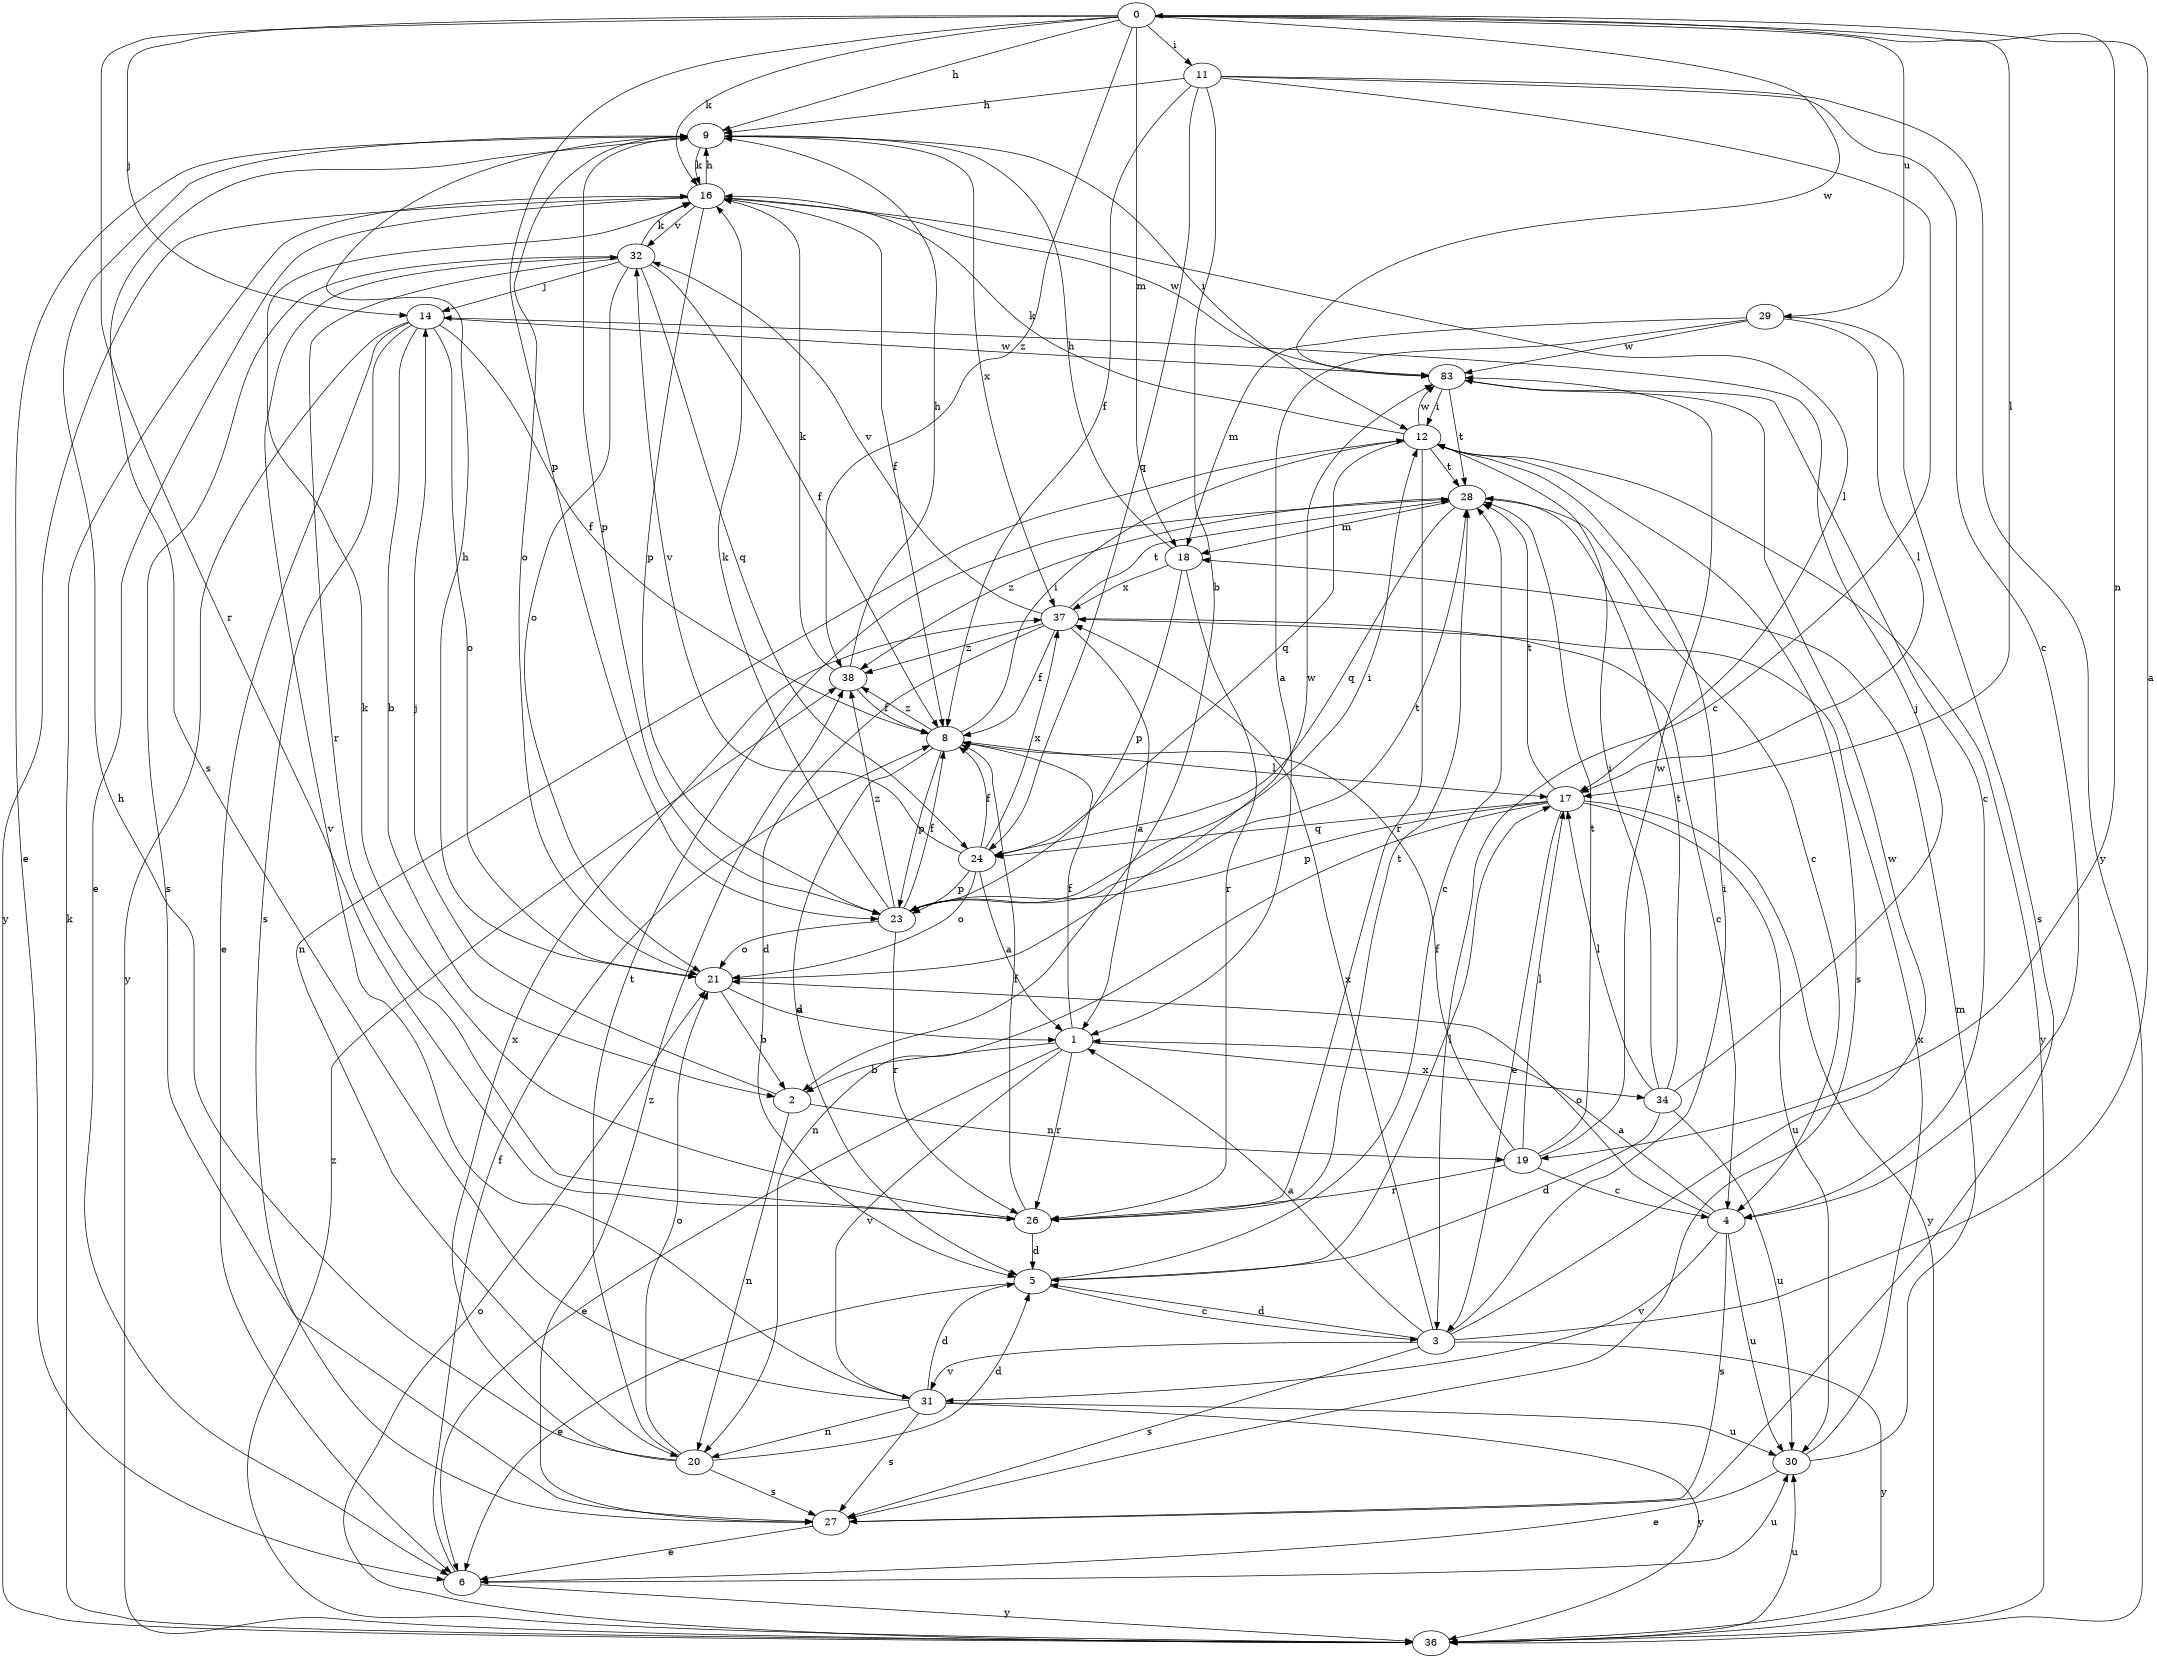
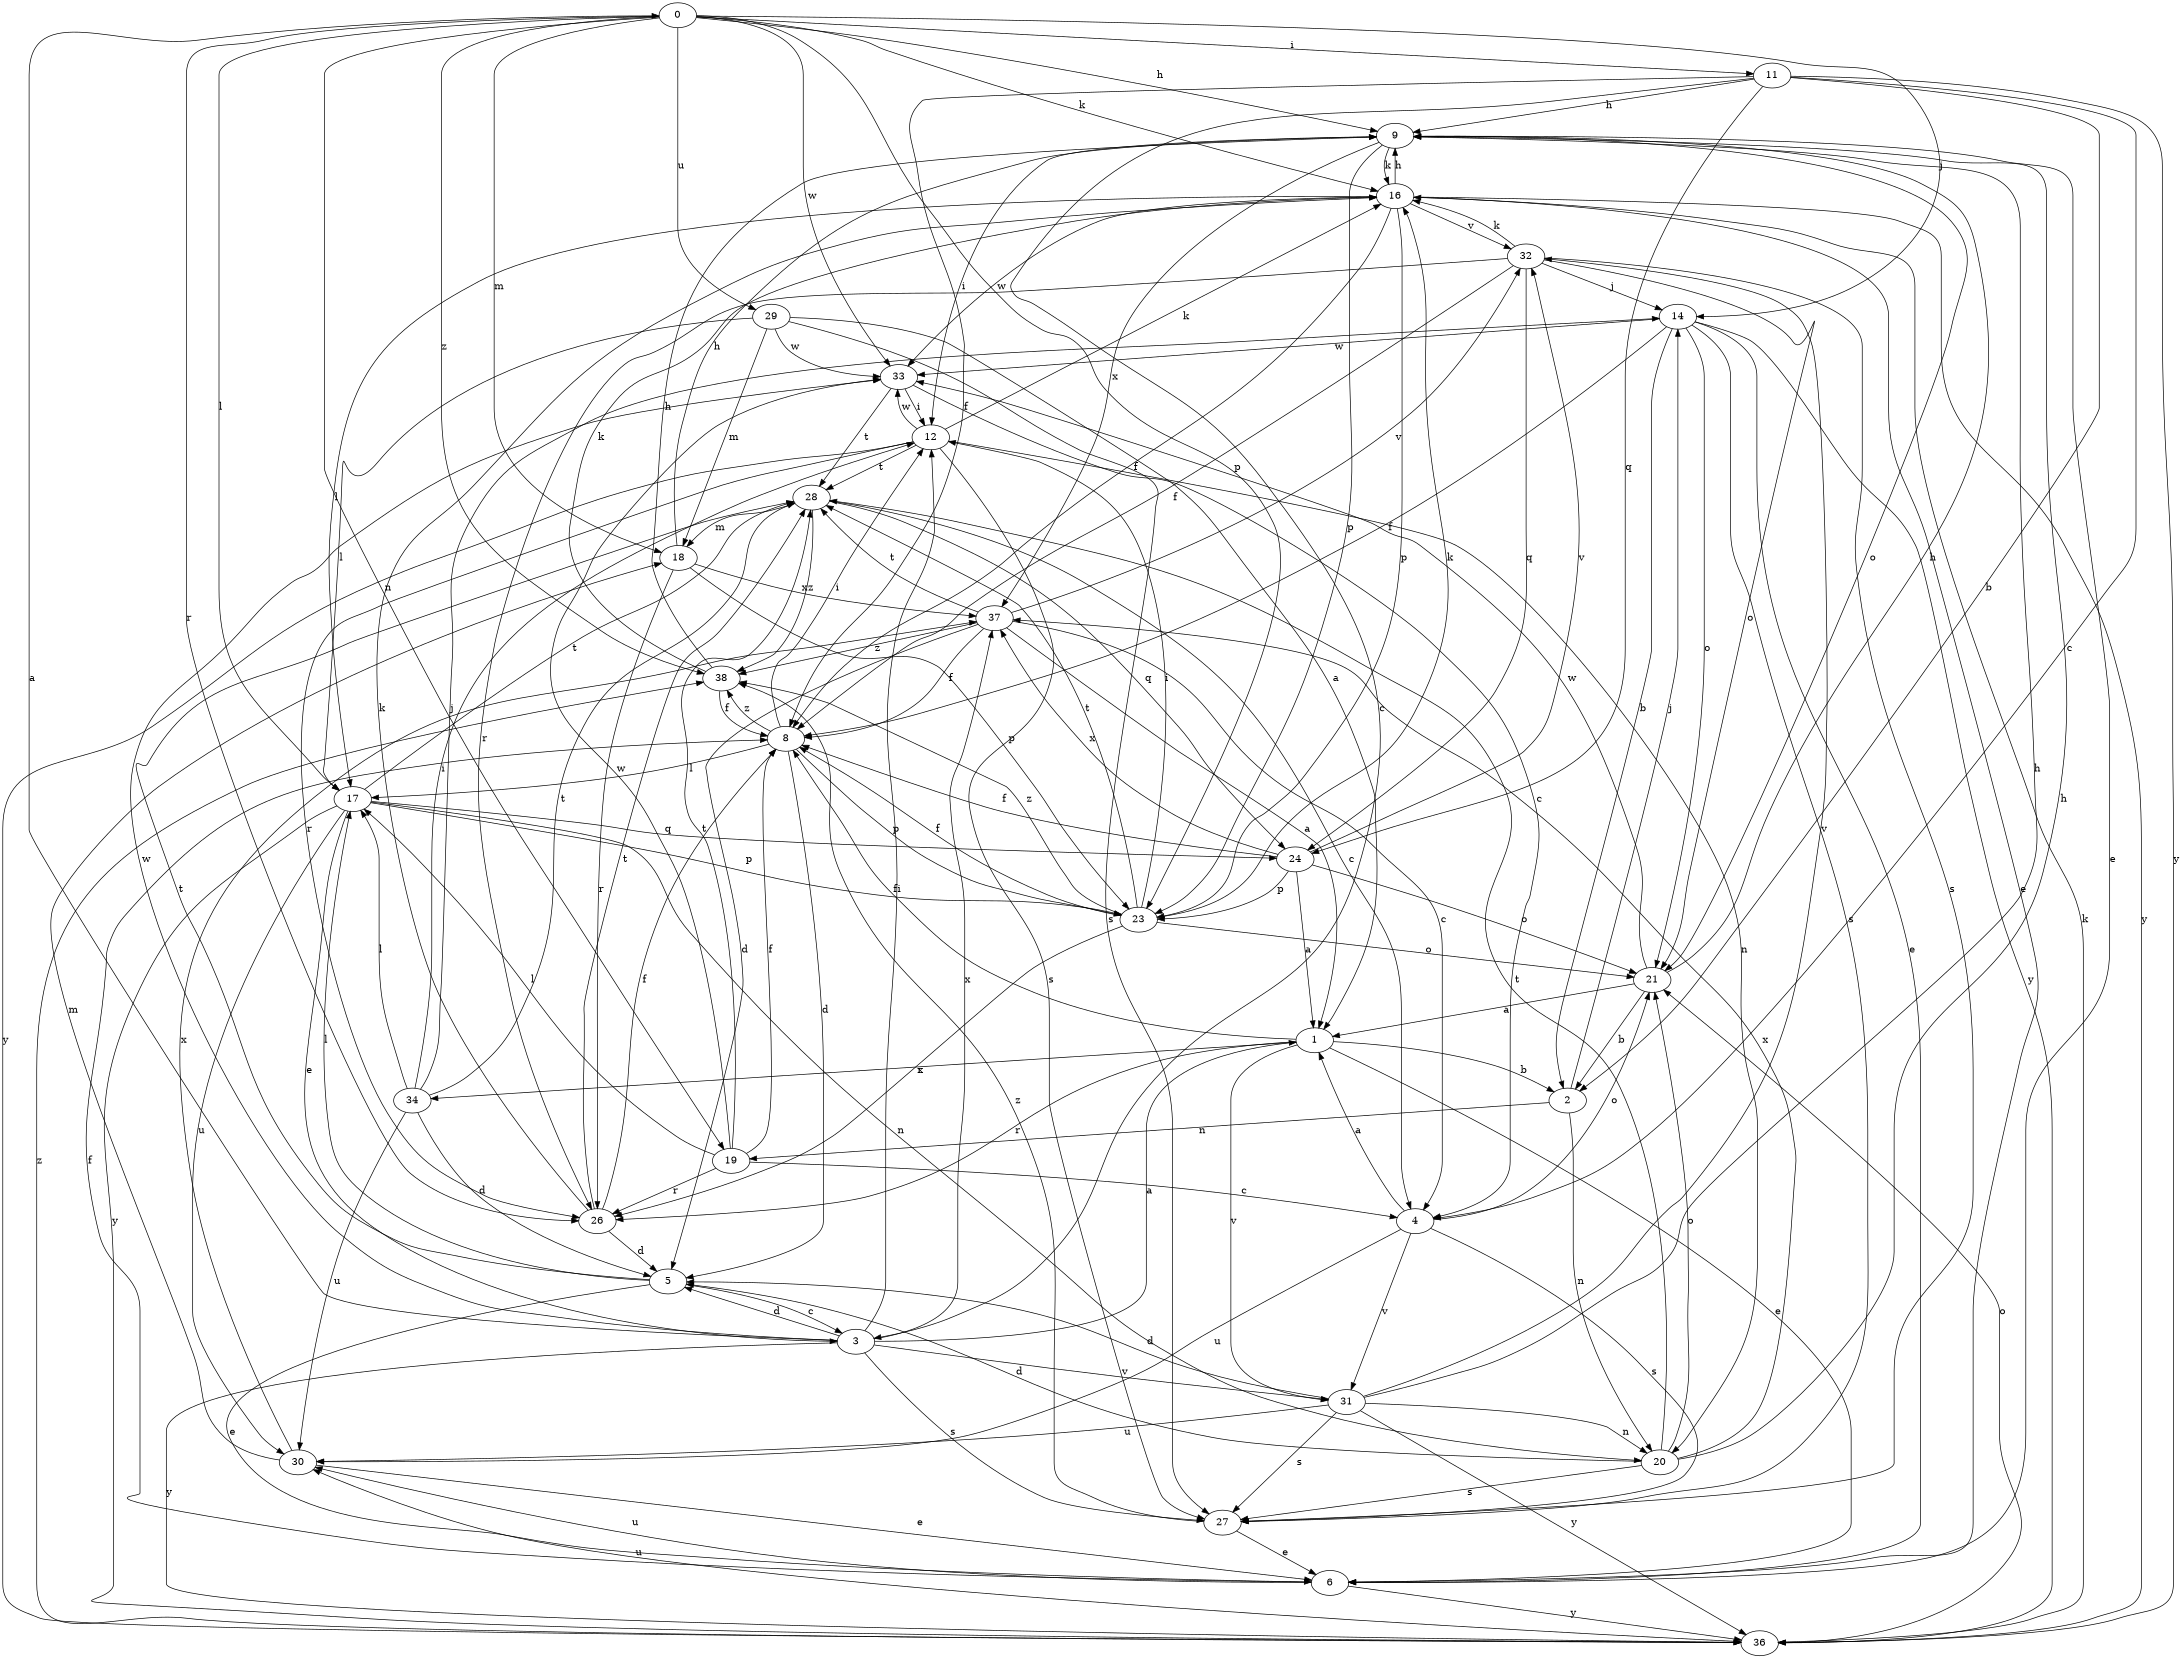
node "83": label "83" -> "33"
edge "12" -> "24": removed, label "q"
edge "31" -> "9": label "s" -> "h"
edge "5" -> "28": label "c" -> "t"
